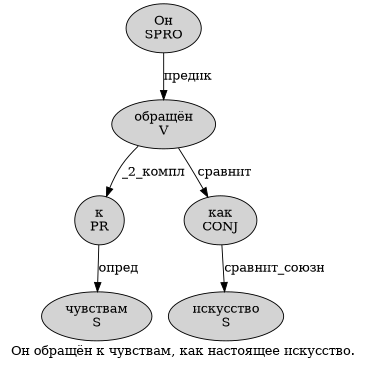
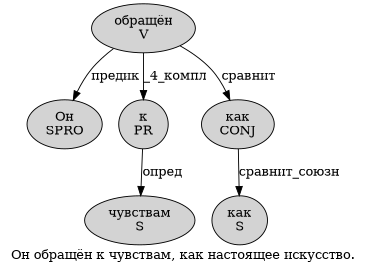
edge "Он SPRO" -> "обращён V": reversed
edge "обращён V" -> "к PR": label "_2_компл" -> "_4_компл"
node "искусство S": label "искусство S" -> "как S"
